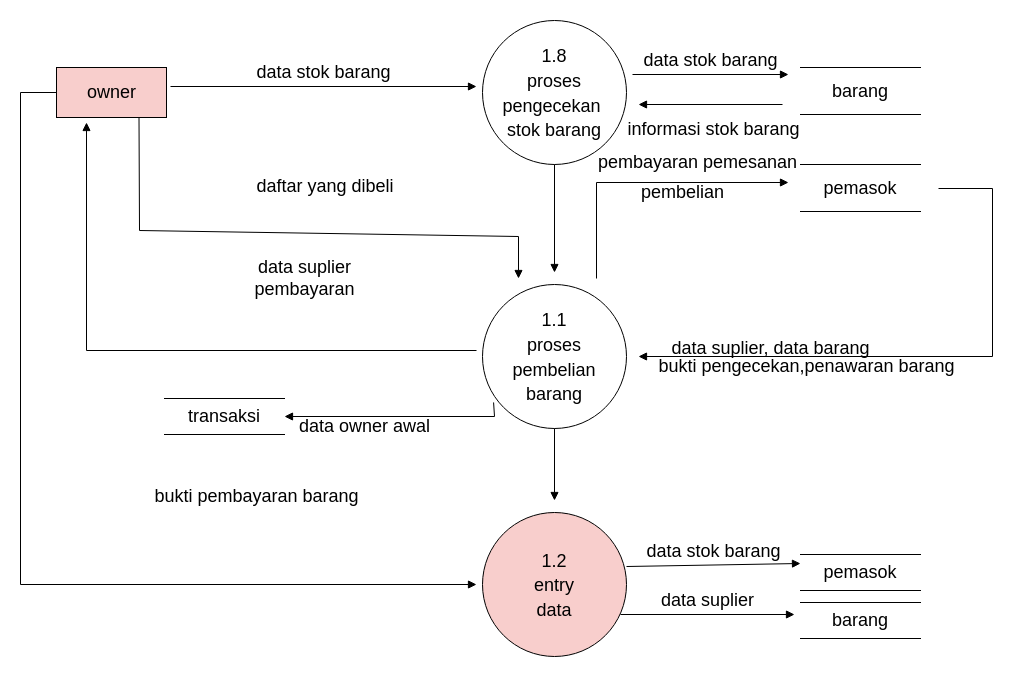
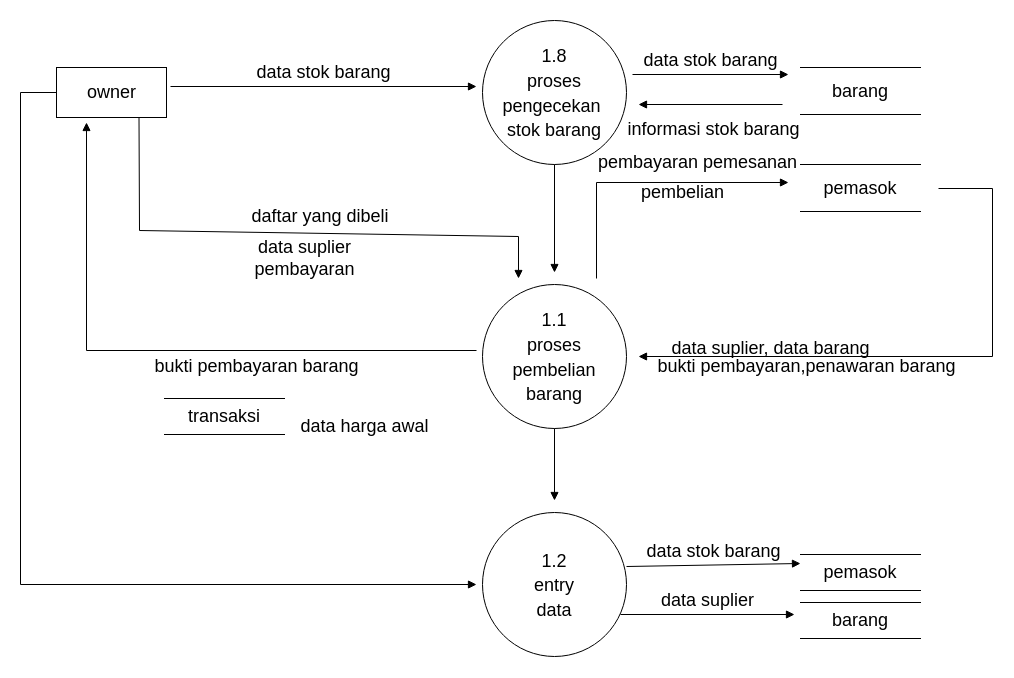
node "owner": fillcolor #f8cecc -> #ffffff
node "daftar yang dibeli": moved (328, 187) -> (323, 217)
node "data suplier pembayaran": moved (305, 279) -> (305, 259)
node "bukti pengecekan,penawaran barang": label "bukti pengecekan,penawaran barang" -> "bukti pembayaran,penawaran barang"
edge "1.1 proses pembelian barang" -> "transaksi": removed
node "data owner awal": label "data owner awal" -> "data harga awal"
node "bukti pembayaran barang": moved (257, 497) -> (257, 367)
node "1.2 entry data": fillcolor #f8cecc -> #ffffff
